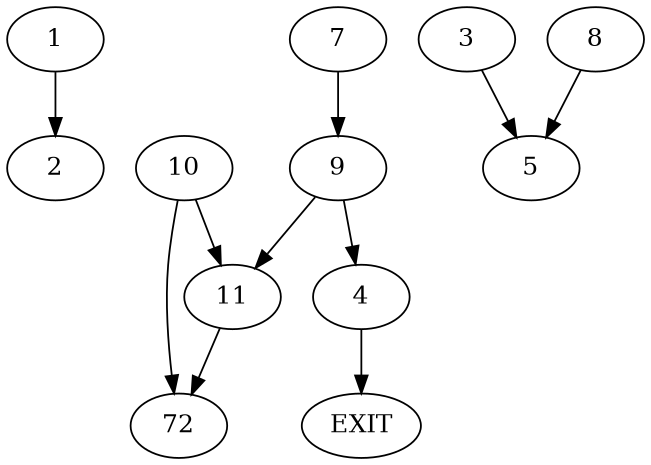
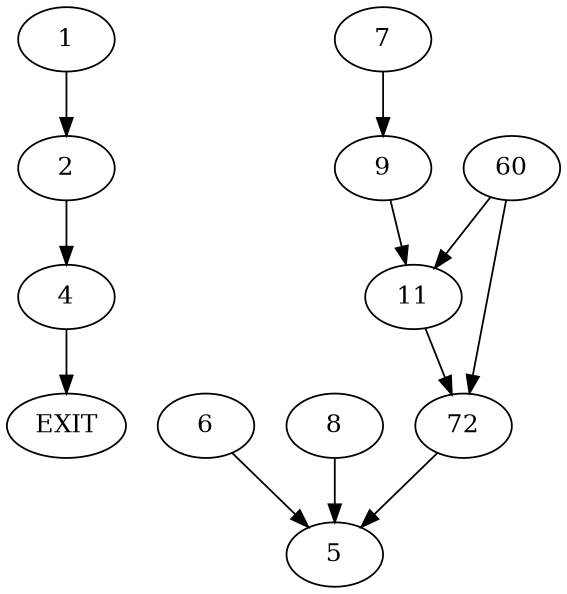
node "3": label "3" -> "6"
node "10": label "10" -> "60"
edge "9" -> "4": now "2" -> "4"
edge "72" -> "5": added
